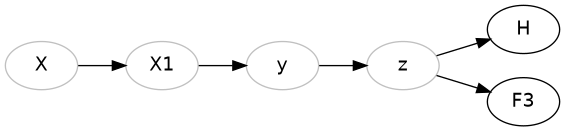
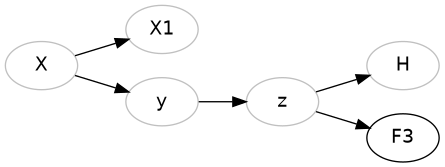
node "H": color black -> grey
edge "X1" -> "y": now "X" -> "y"
